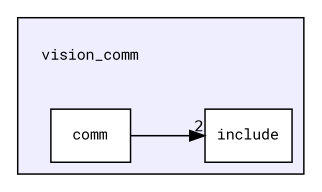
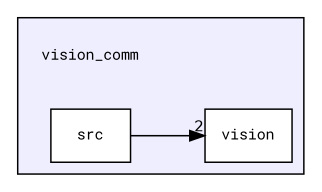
node "comm": label "comm" -> "src"
node "include": label "include" -> "vision"
